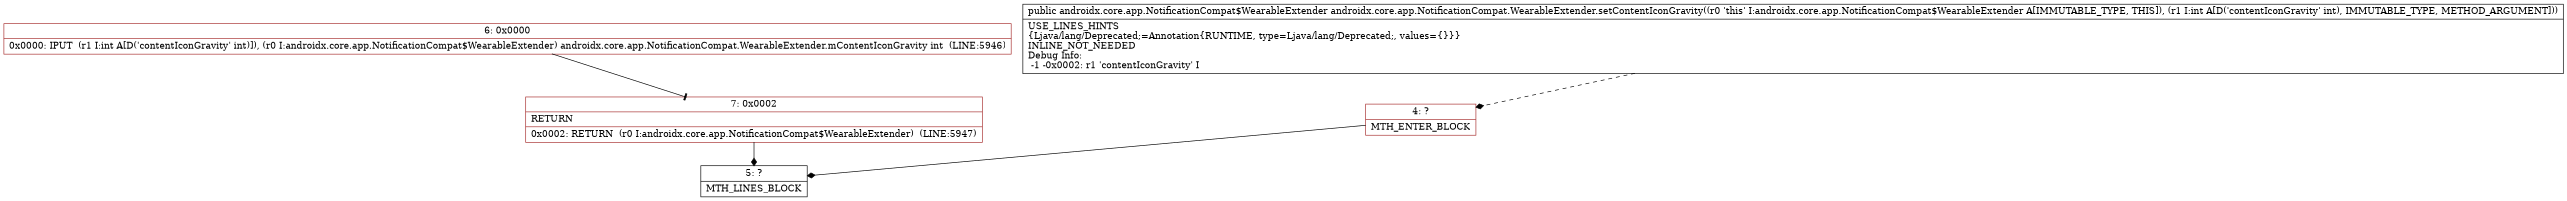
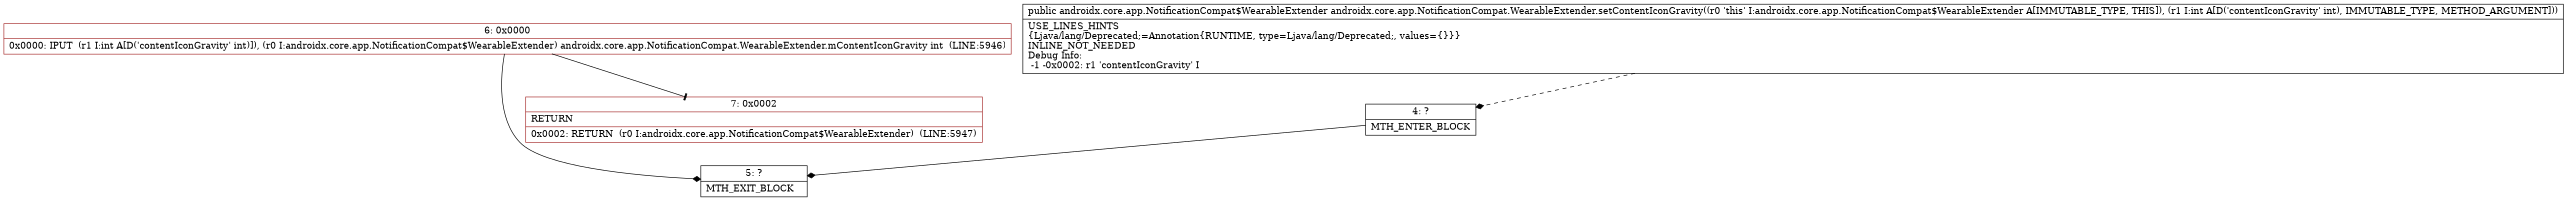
node "4: ?": color brown -> black
edge "7: 0x0002" -> "5: ?": now "6: 0x0000" -> "5: ?"
node "5: ?": text "MTH_LINES_BLOCK" -> "MTH_EXIT_BLOCK"
